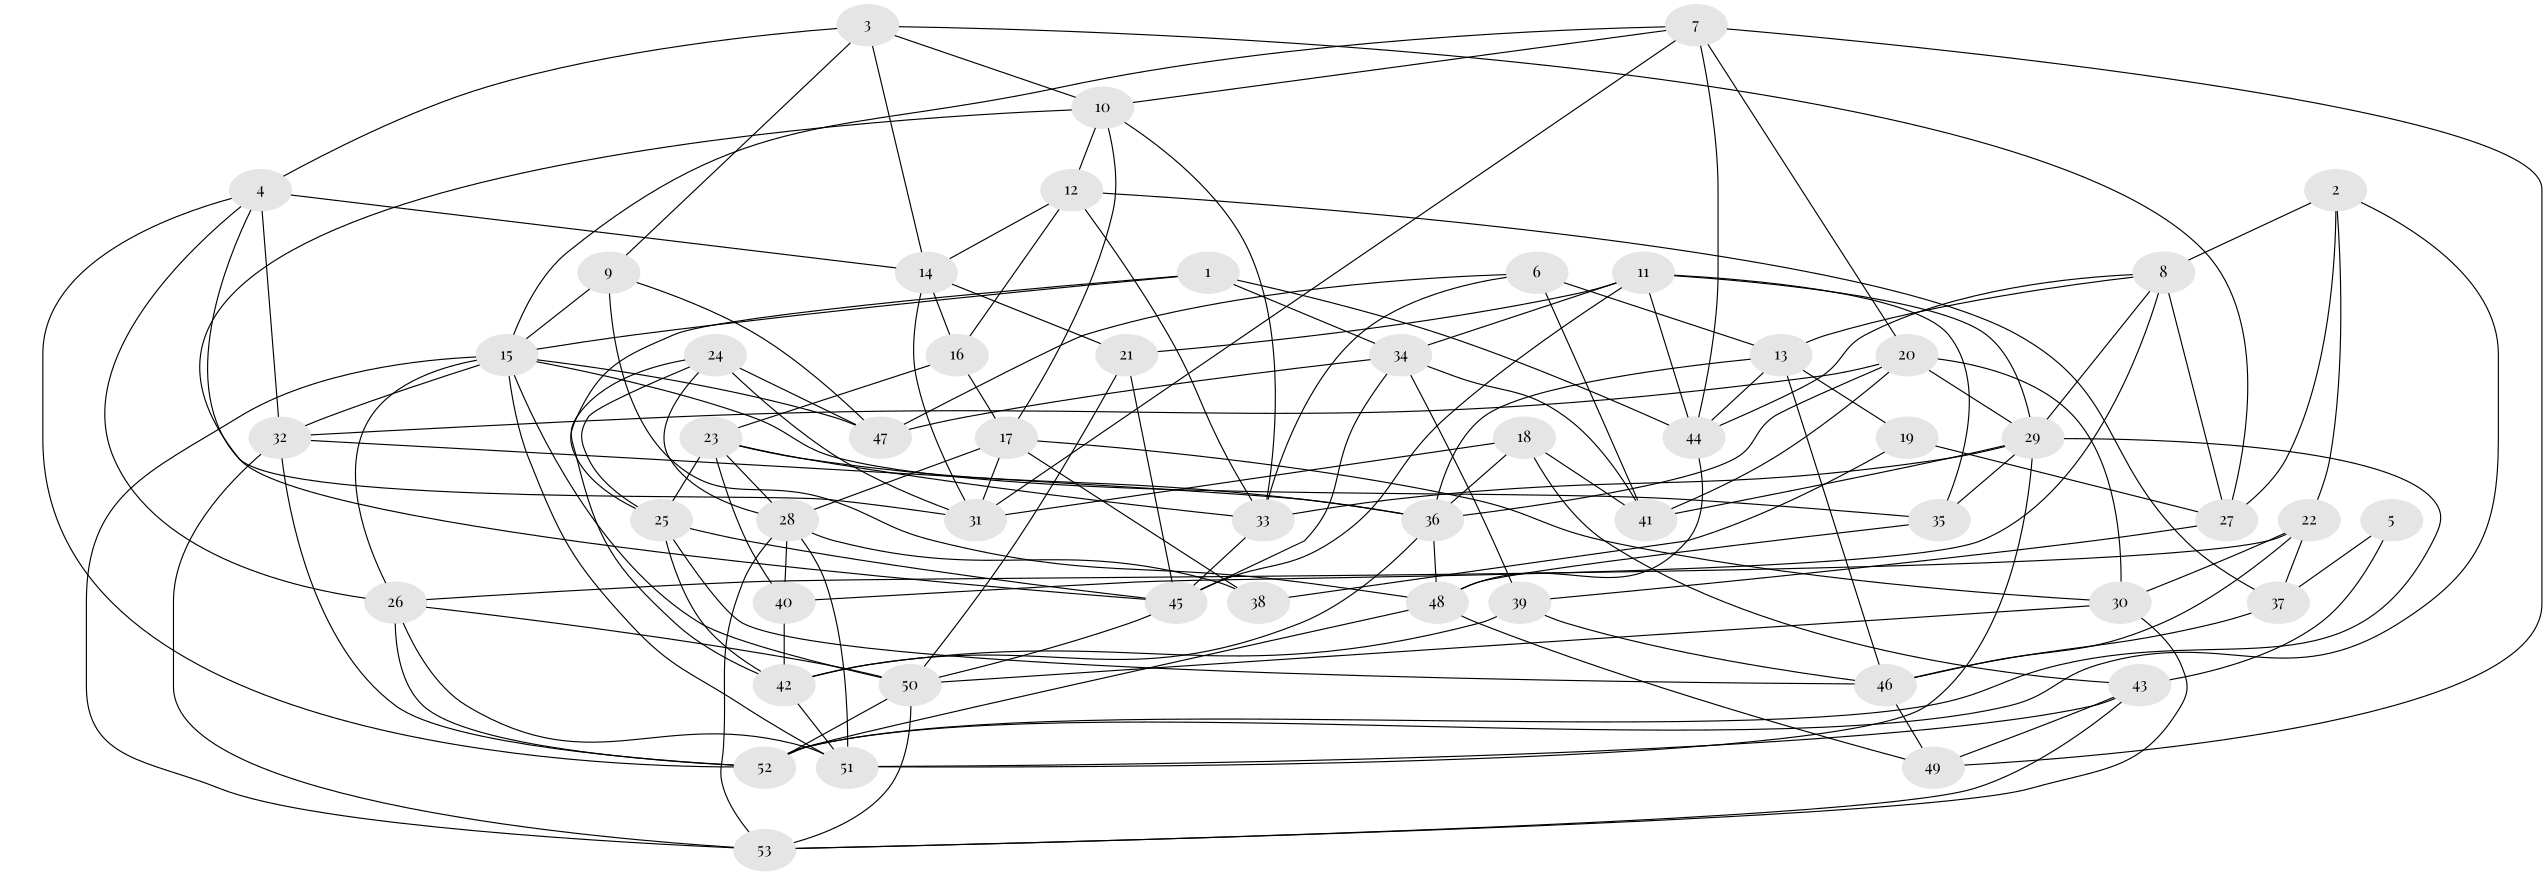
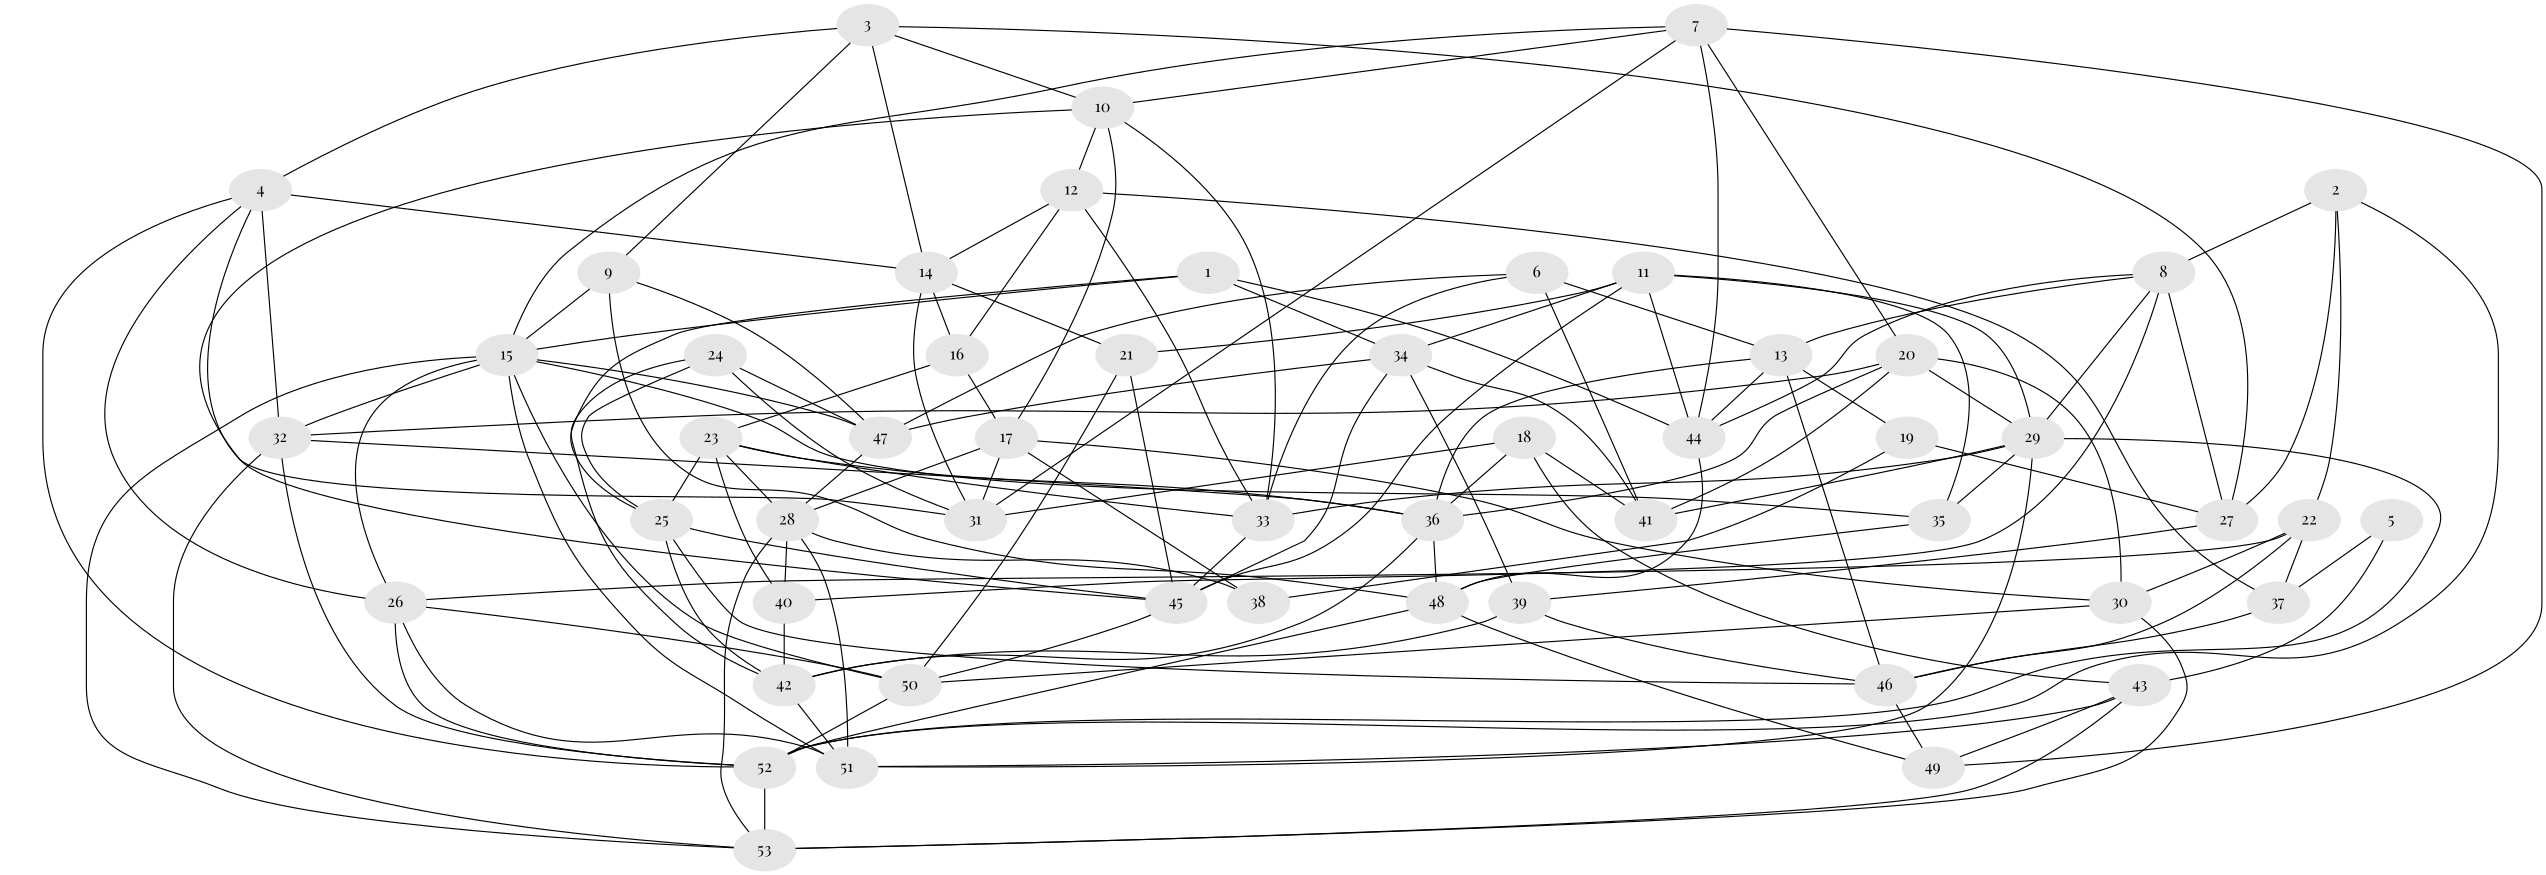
edge "24" -- "28": now "47" -- "28"
edge "50" -- "53": now "52" -- "53"
